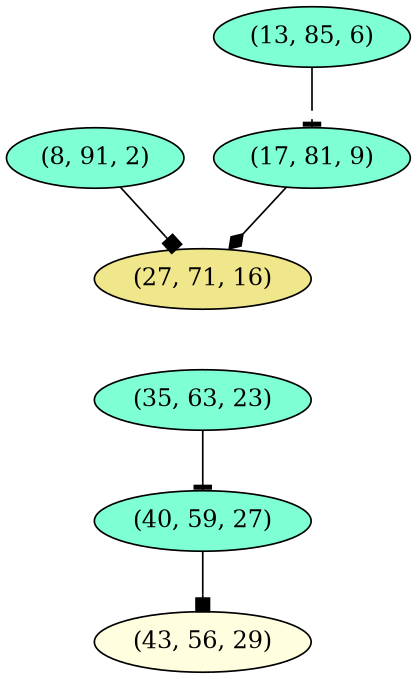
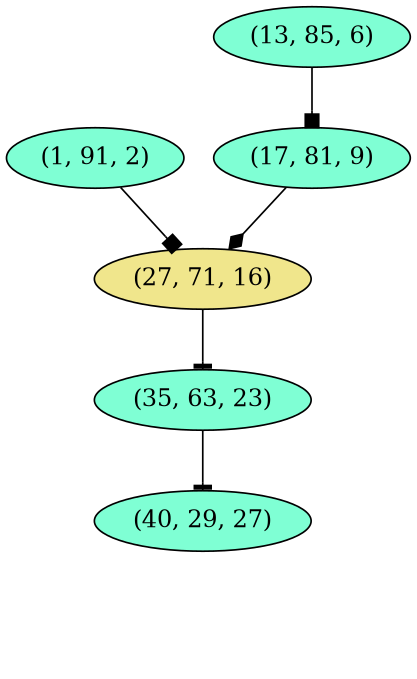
edge "(13, 85, 6)" -> "(17, 81, 9)": arrowhead tee -> box
node "(8, 91, 2)": label "(8, 91, 2)" -> "(1, 91, 2)"
edge "(27, 71, 16)" -> "(35, 63, 23)": added
node "(40, 59, 27)": label "(40, 59, 27)" -> "(40, 29, 27)"
node "(43, 56, 29)": removed
